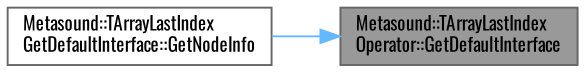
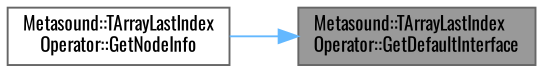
node "Metasound::TArrayLastIndex GetDefaultInterface::GetNodeInfo": label "Metasound::TArrayLastIndex GetDefaultInterface::GetNodeInfo" -> "Metasound::TArrayLastIndex Operator::GetNodeInfo"
